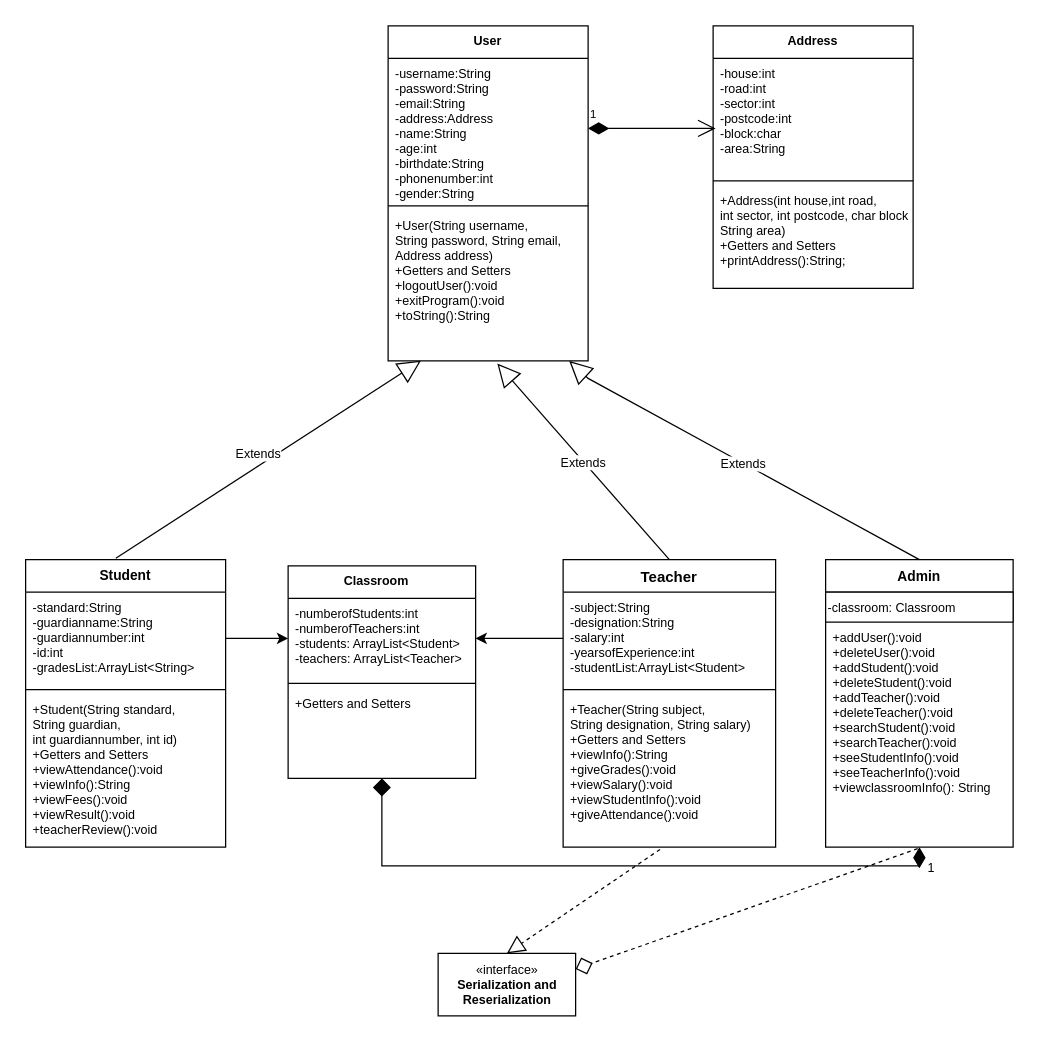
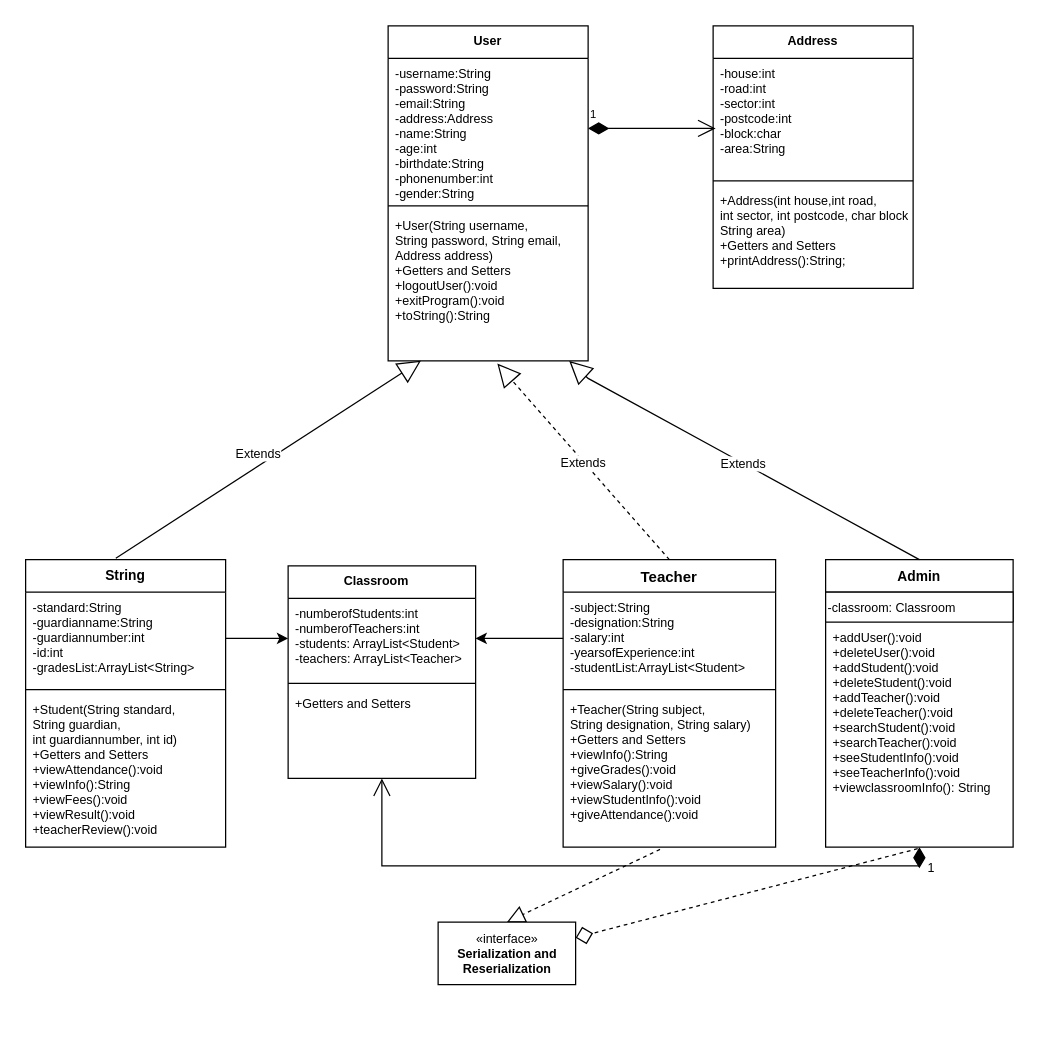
edge "Teacher" -> "+User(String username, String password, String email, Address address) +Getters and Setters +logoutUser():void +exitProgram():void +toString():String": style solid -> dashed
node "Student": label "Student" -> "String"
edge "+Getters and Setters" -- "+addUser():void +deleteUser():void +addStudent():void +deleteStudent():void +addTeacher():void +deleteTeacher():void +searchStudent():void +searchTeacher():void +seeStudentInfo():void +seeTeacherInfo():void +viewclassroomInfo(): String": arrowhead diamond -> open
node "«interface» Serialization and Reserialization": moved (507, 984) -> (507, 953)
